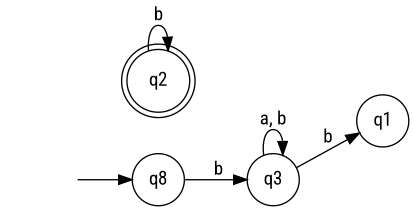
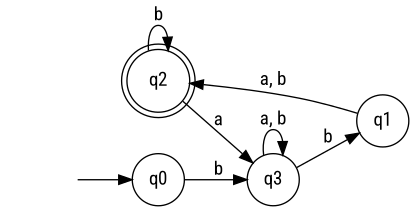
edge "q1" -> "q2": added, label "a, b"
edge "q2" -> "q3": added, label "a"
node "q8": label "q8" -> "q0"
